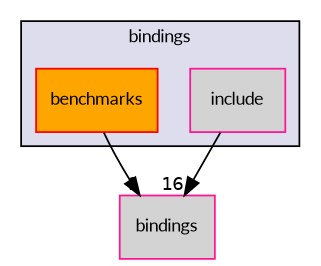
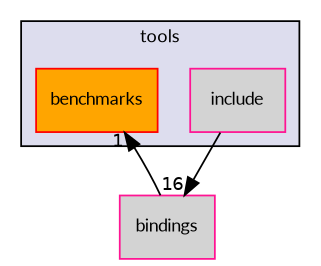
cluster "bindings": label "bindings" -> "tools"
edge "benchmarks" -> "bindings": reversed
